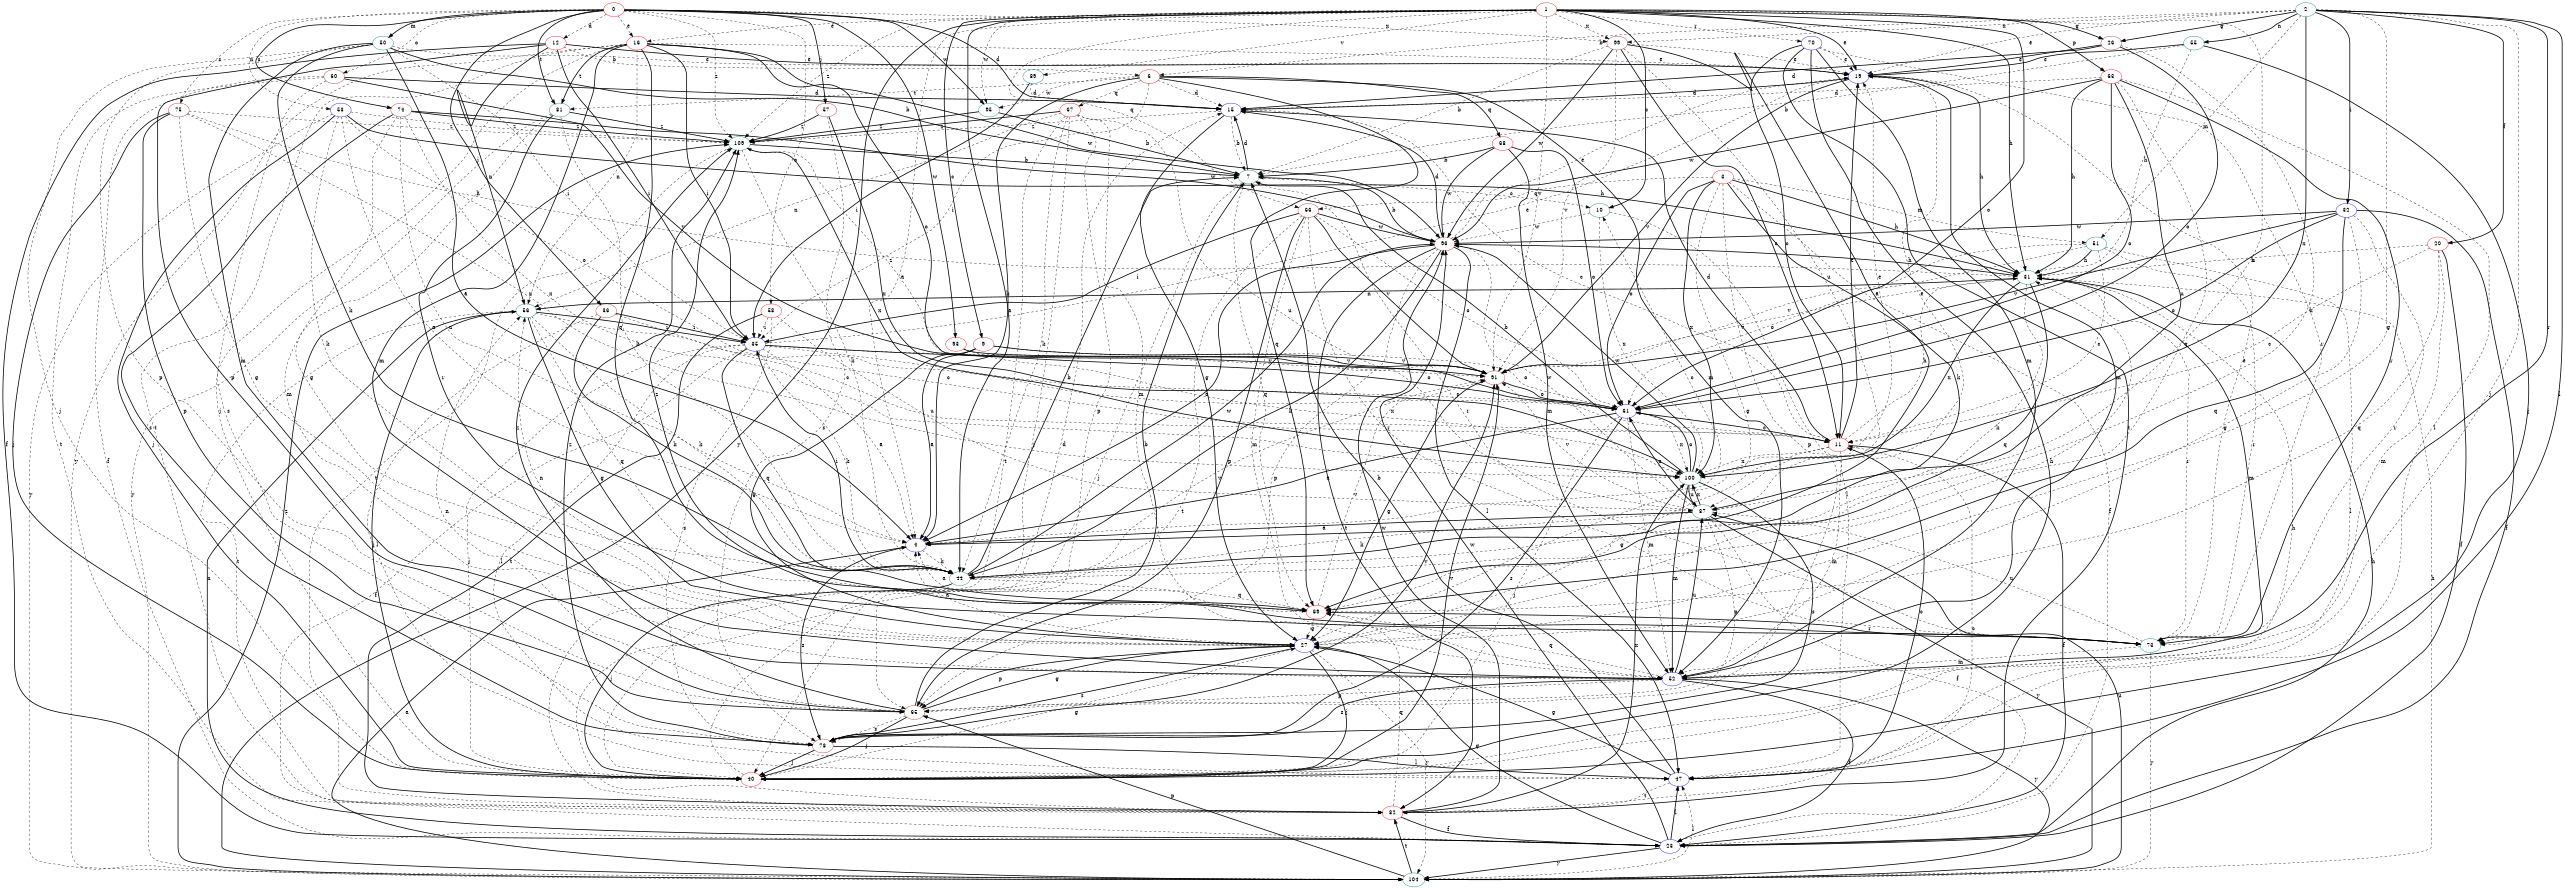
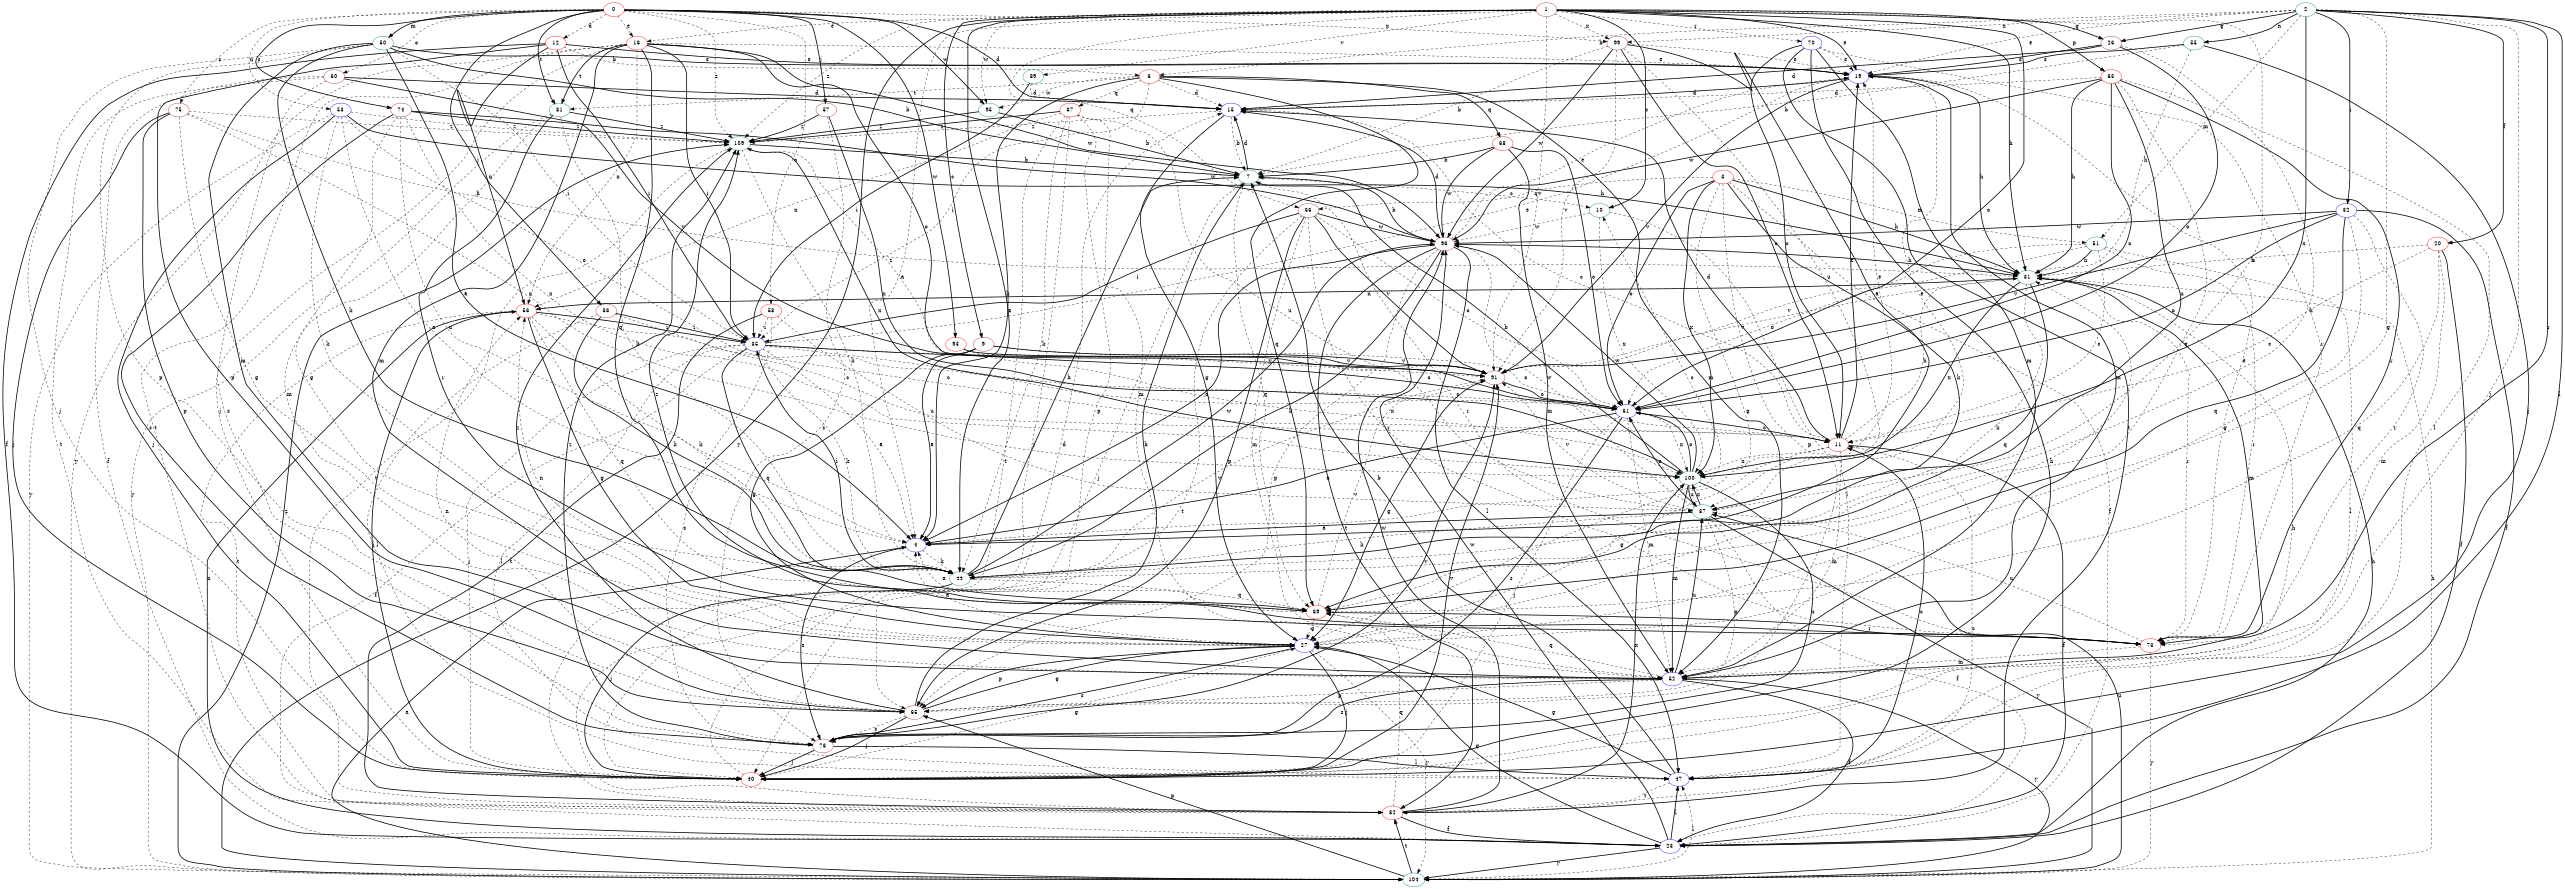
edge "50" -> "19": style dashed -> bold
node "56": color teal -> red
node "73": color teal -> red
